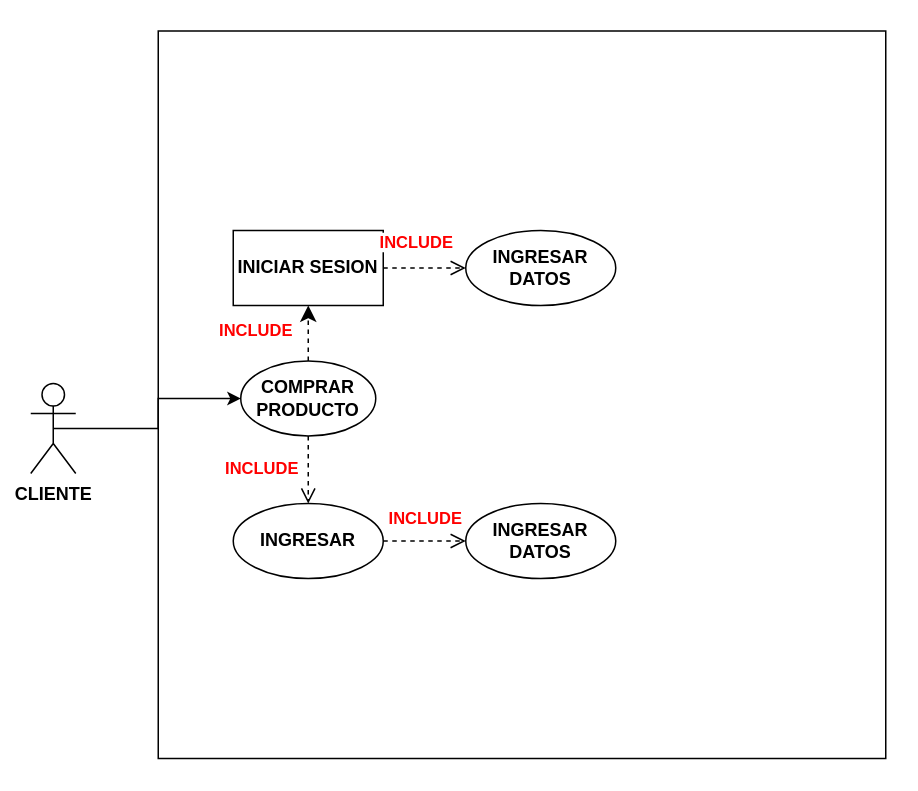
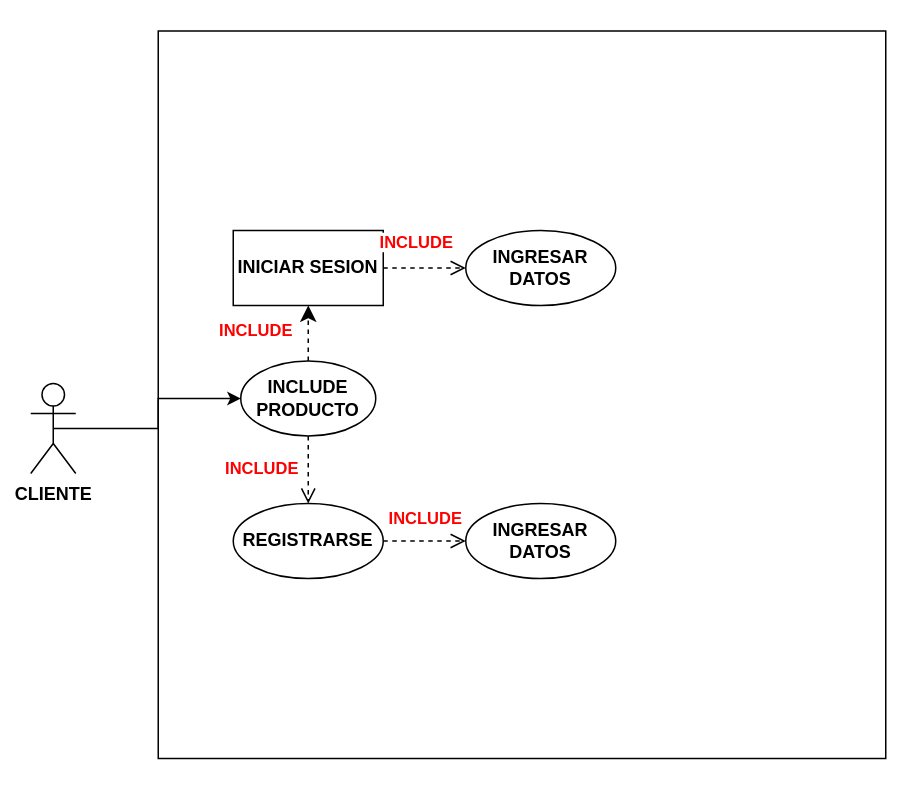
node "COMPRAR PRODUCTO": label "COMPRAR PRODUCTO" -> "INCLUDE PRODUCTO"
node "INGRESAR": label "INGRESAR" -> "REGISTRARSE"
